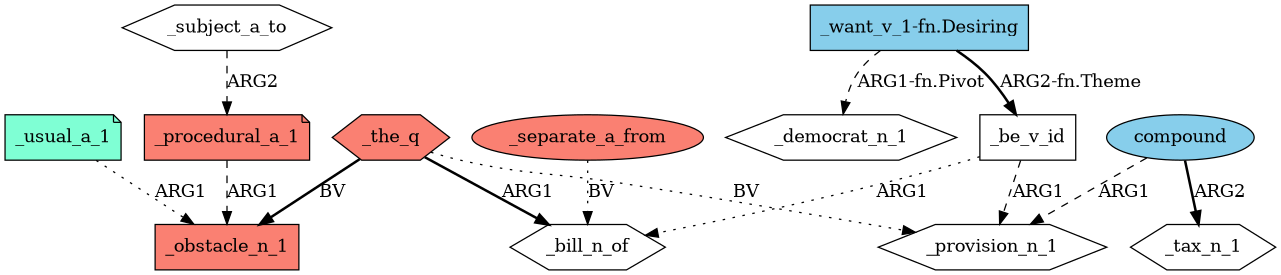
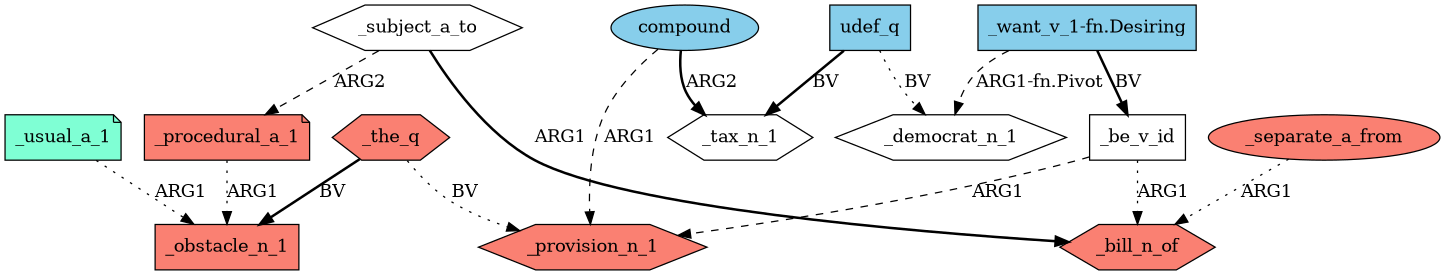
node "udef_q": added
edge "_want_v_1-fn.Desiring" -> "_be_v_id": label "ARG2-fn.Theme" -> "BV"
edge "_procedural_a_1" -> "_obstacle_n_1": style dashed -> dotted
edge "_the_q" -> "_bill_n_of": now "_subject_a_to" -> "_bill_n_of"
edge "_separate_a_from" -> "_bill_n_of": label "BV" -> "ARG1"
node "_bill_n_of": fillcolor white -> salmon
node "_provision_n_1": fillcolor white -> salmon
